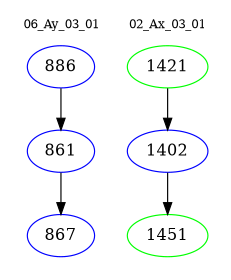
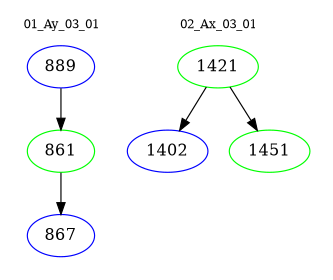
cluster "06_Ay_03_01": label "06_Ay_03_01" -> "01_Ay_03_01"
node "886": label "886" -> "889"
node "861": color blue -> green
edge "1402" -> "1451": now "1421" -> "1451"
